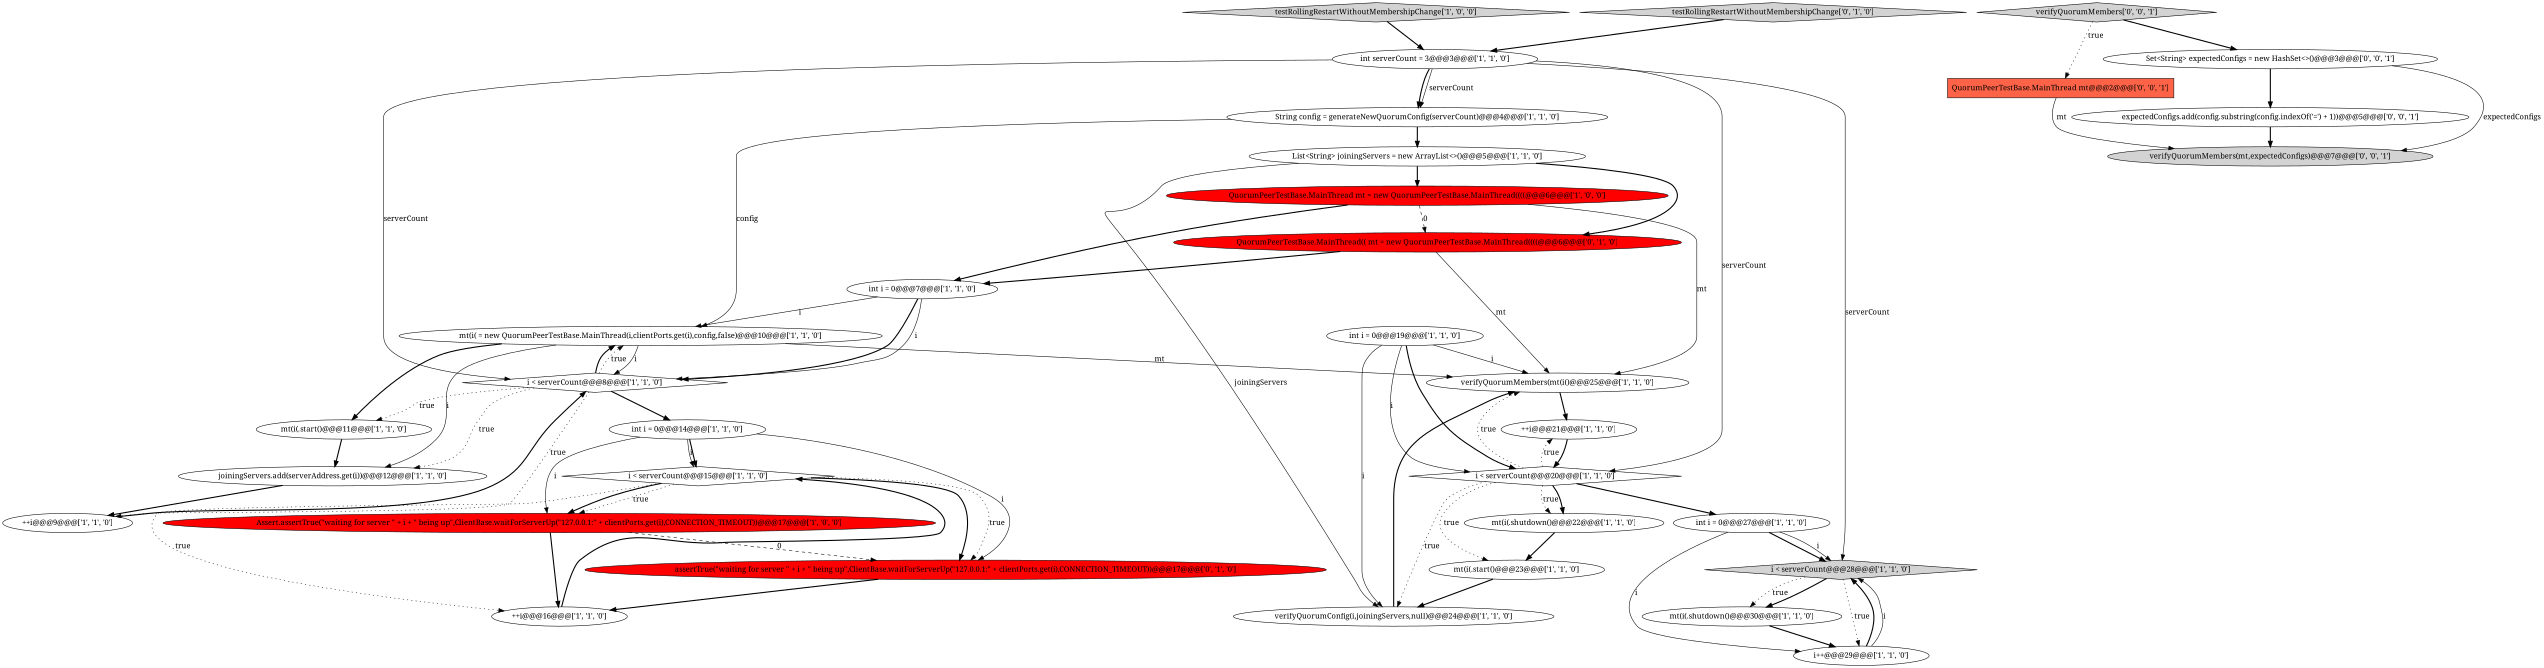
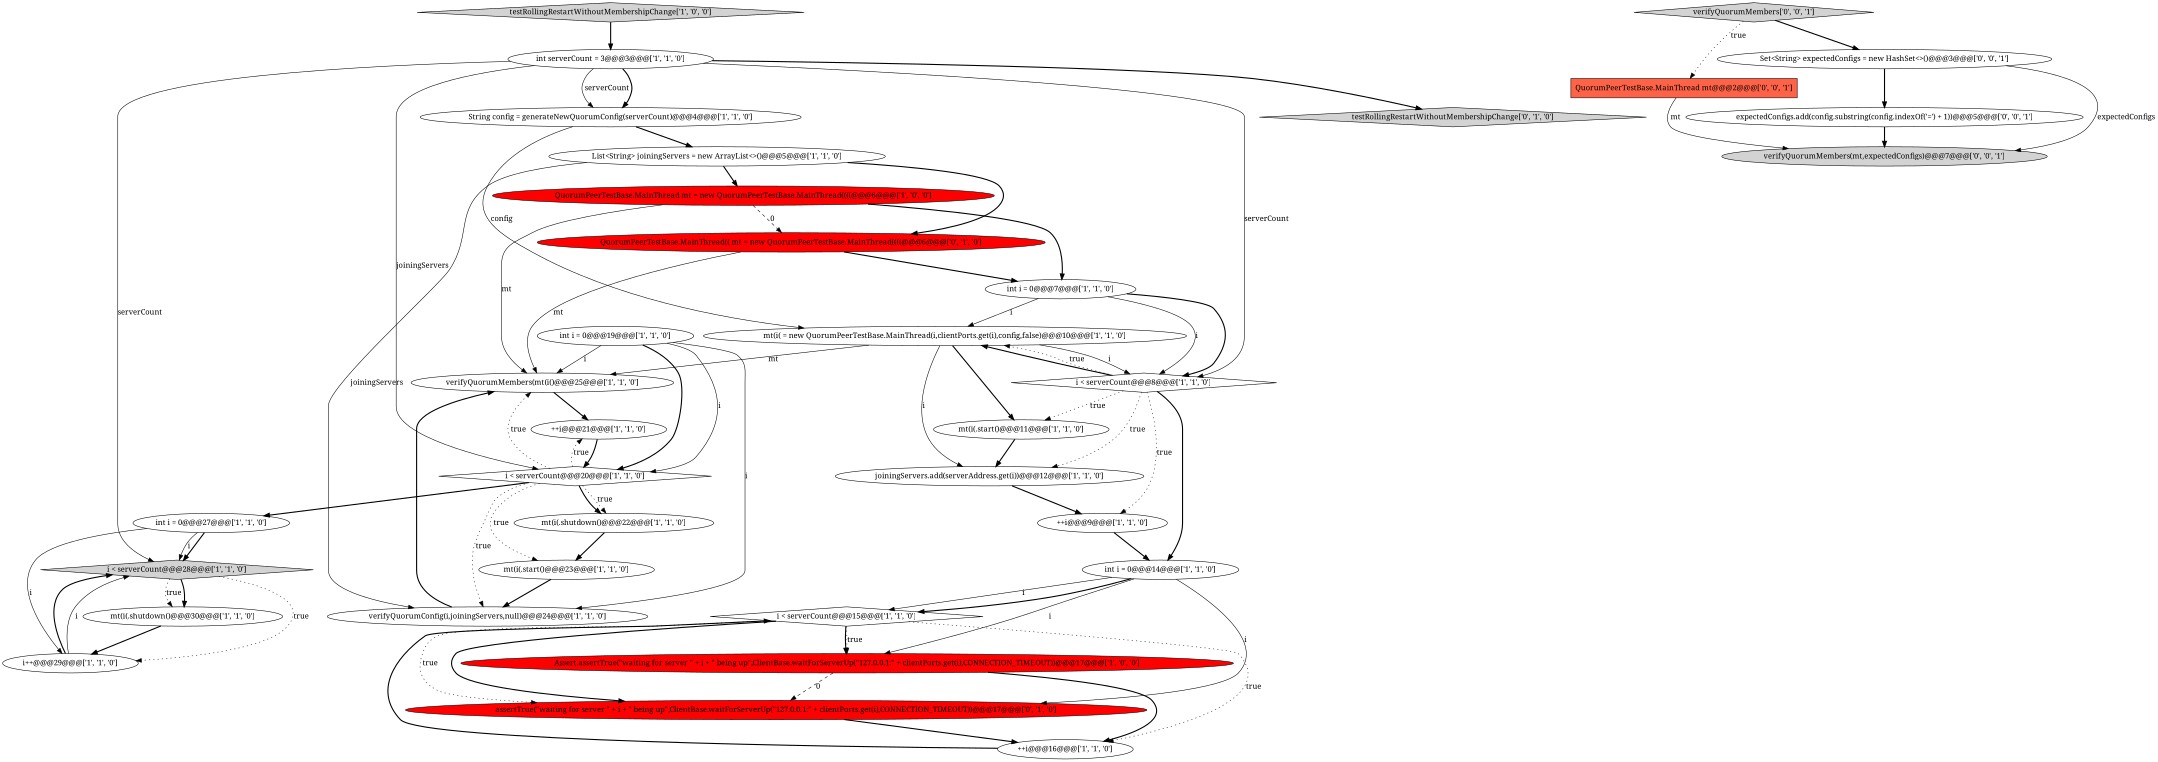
edge "testRollingRestartWithoutMembershipChange['0', '1', '0']" -> "int serverCount = 3@@@3@@@['1', '1', '0']": reversed
edge "int serverCount = 3@@@3@@@['1', '1', '0']" -> "i < serverCount@@@20@@@['1', '1', '0']": label "serverCount" -> "joiningServers"
edge "++i@@@9@@@['1', '1', '0']" -> "i < serverCount@@@8@@@['1', '1', '0']": now "++i@@@9@@@['1', '1', '0']" -> "int i = 0@@@14@@@['1', '1', '0']"
